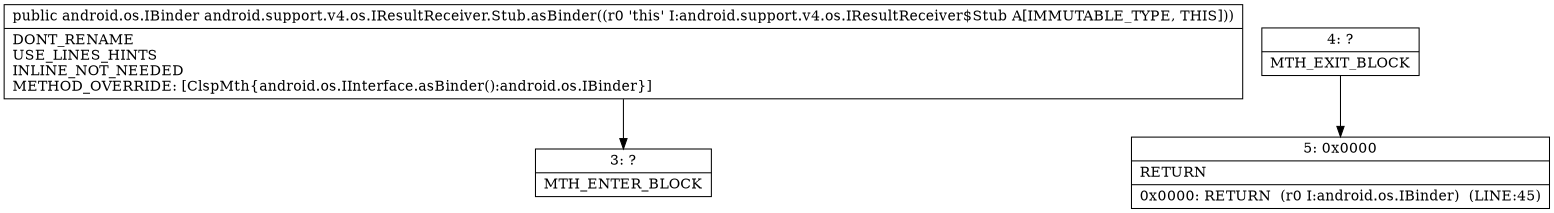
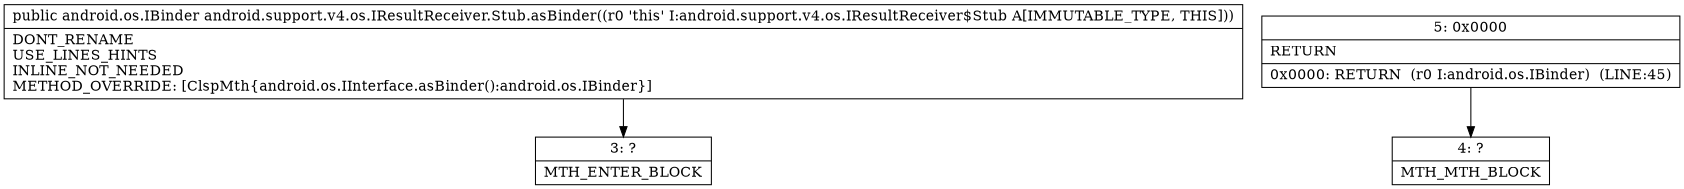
node "4: ?": text "MTH_EXIT_BLOCK" -> "MTH_MTH_BLOCK"
edge "4: ?" -> "5: 0x0000": reversed
